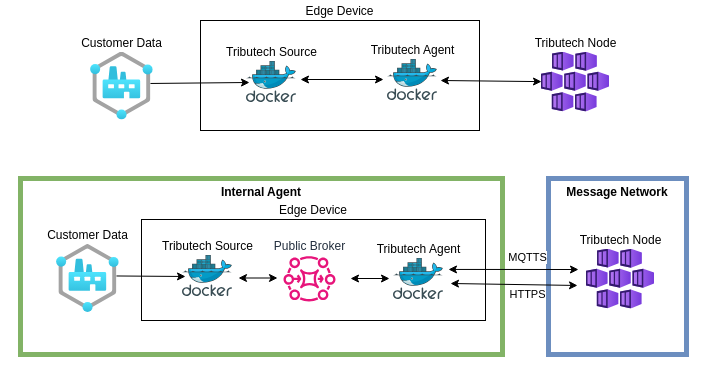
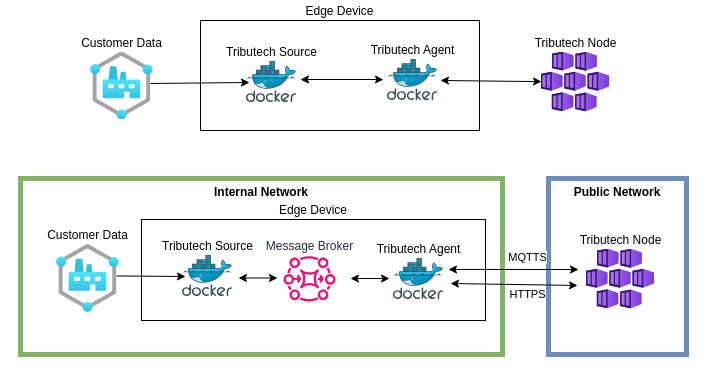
node "Internal Agent": label "Internal Agent" -> "Internal Network"
node "Message Network": label "Message Network" -> "Public Network"
node "Public Broker": label "Public Broker" -> "Message Broker"
